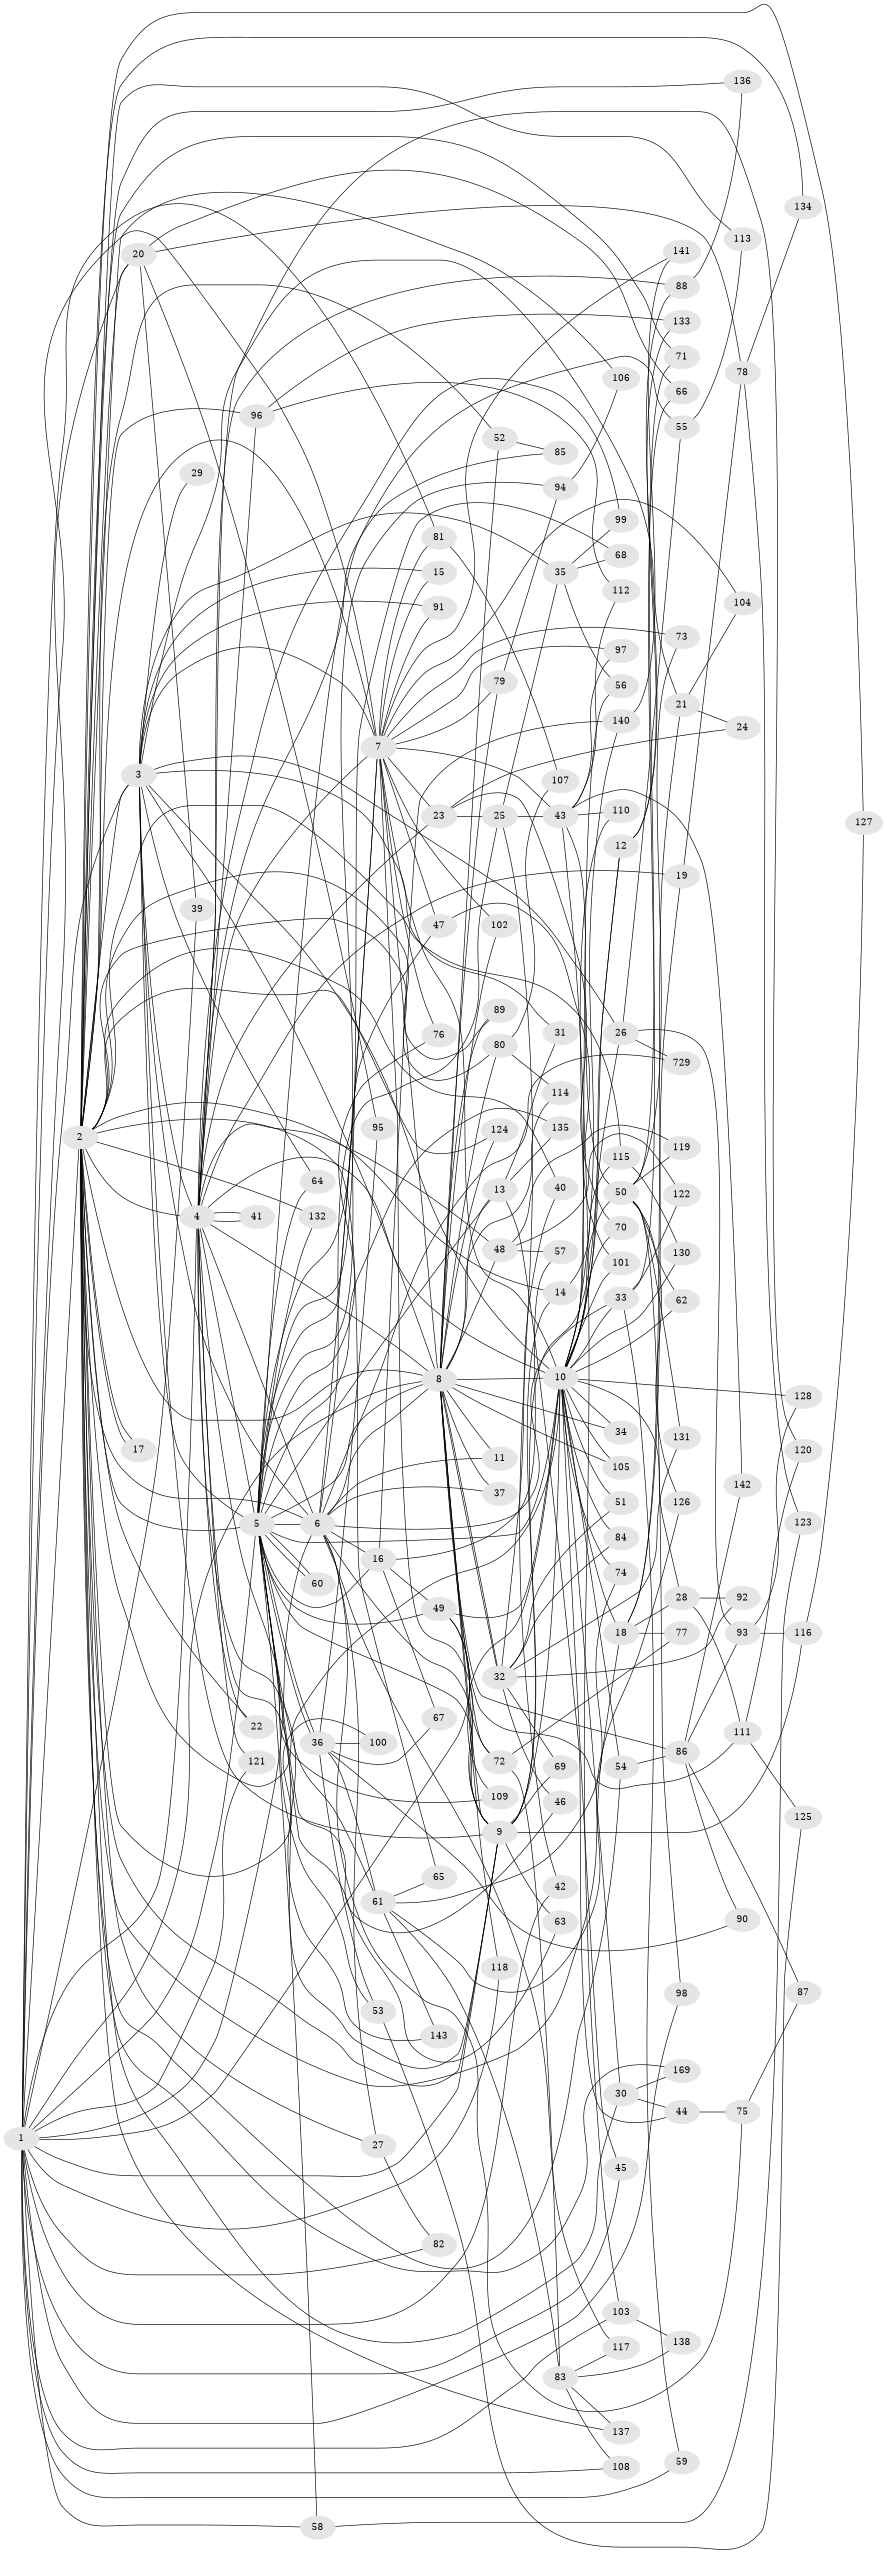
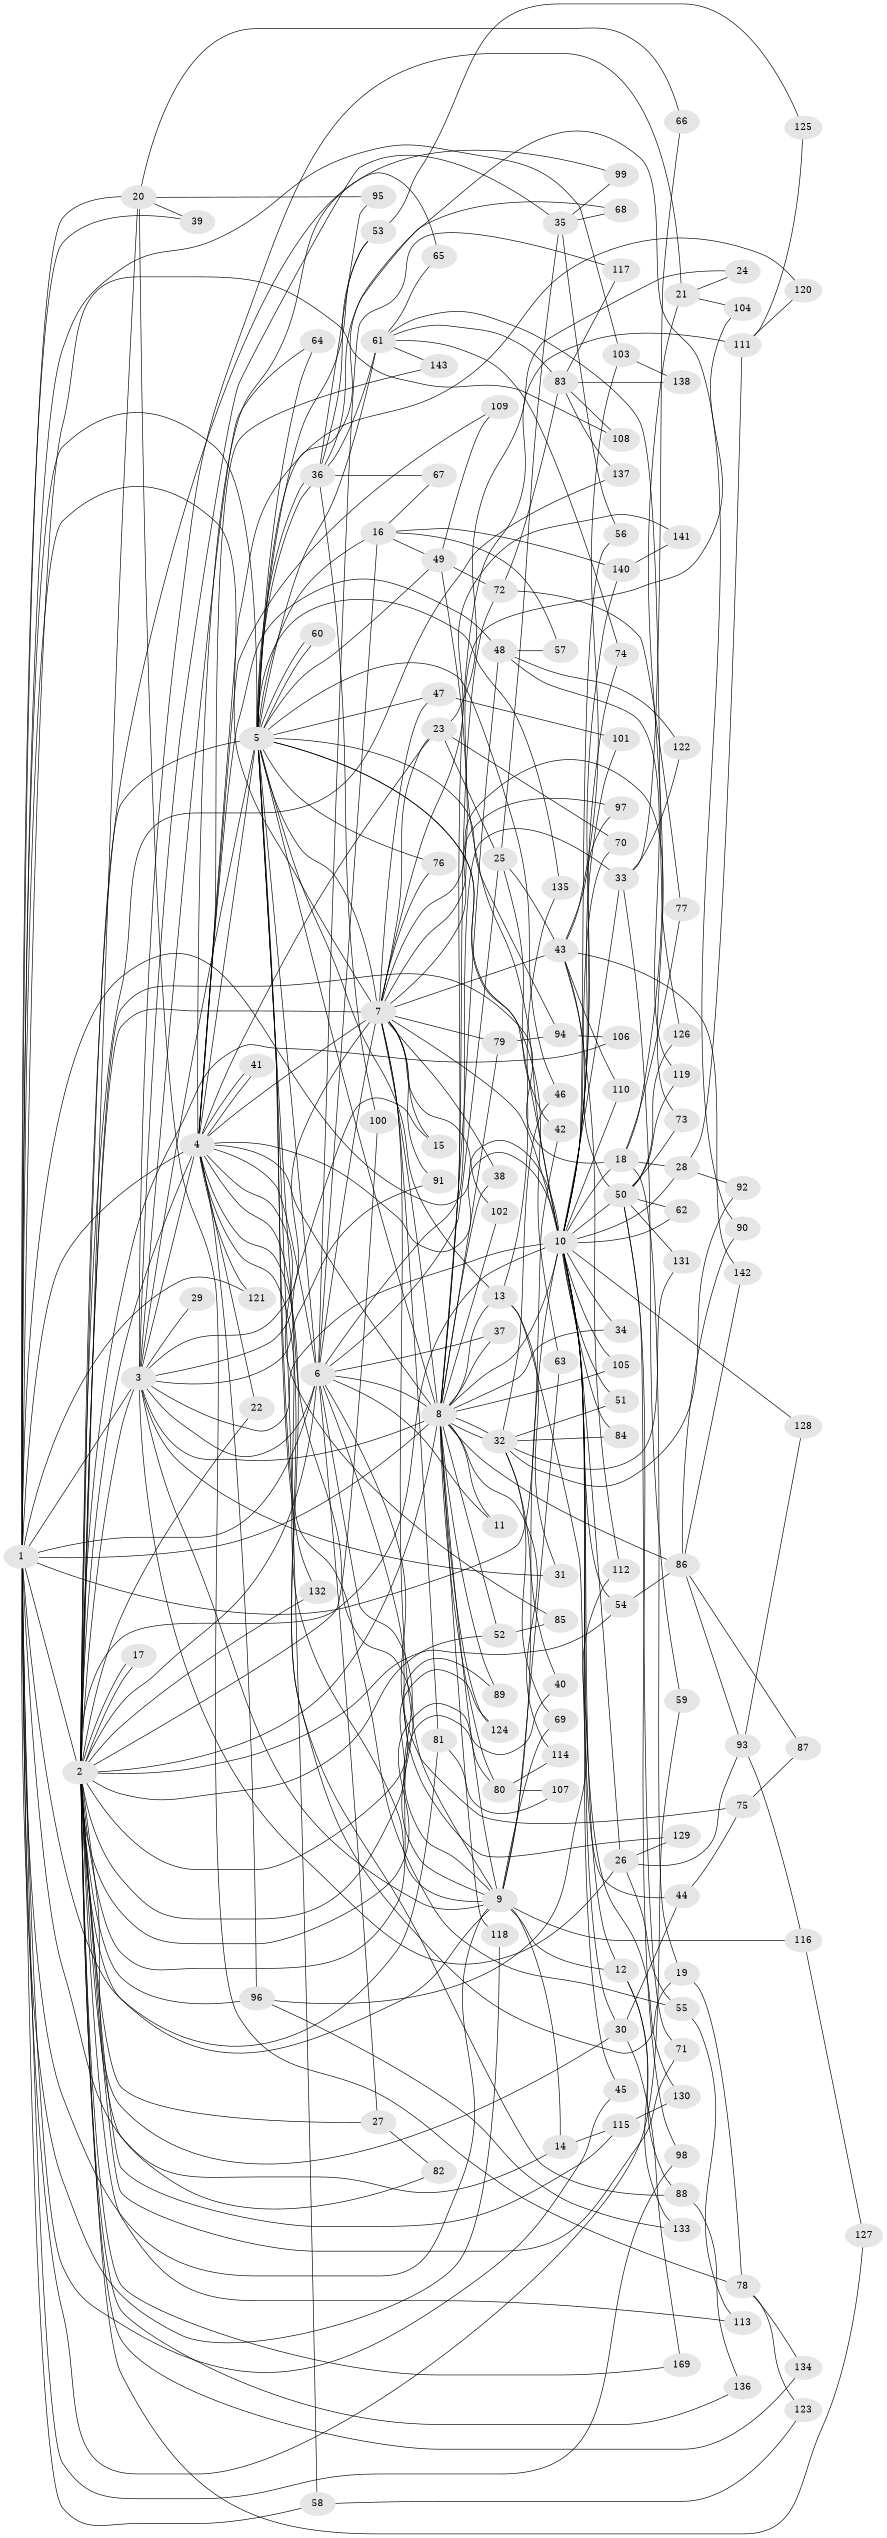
node "729": label "729" -> "129"
node "38": added
